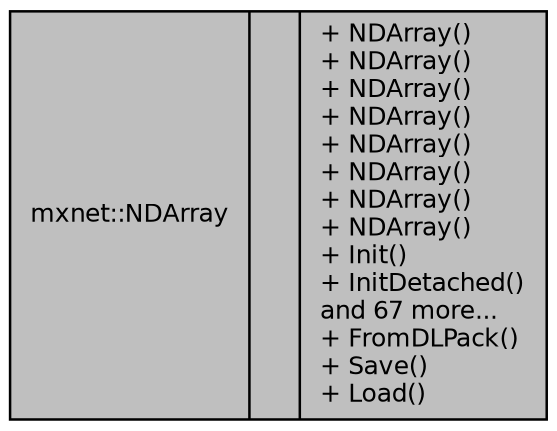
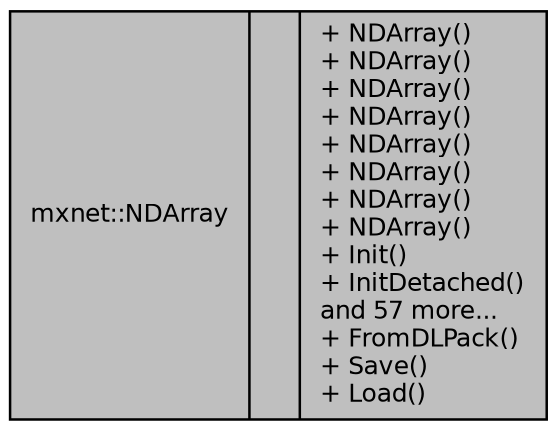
node "mxnet::NDArray": text "and 67 more..." -> "and 57 more..."
